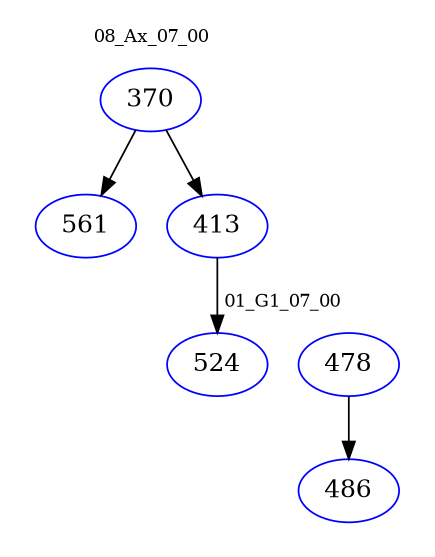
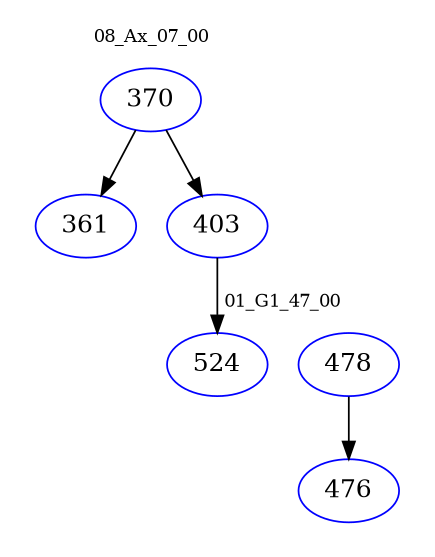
node "561": label "561" -> "361"
node "413": label "413" -> "403"
cluster "01_G1_07_00": label "01_G1_07_00" -> "01_G1_47_00"
node "486": label "486" -> "476"
